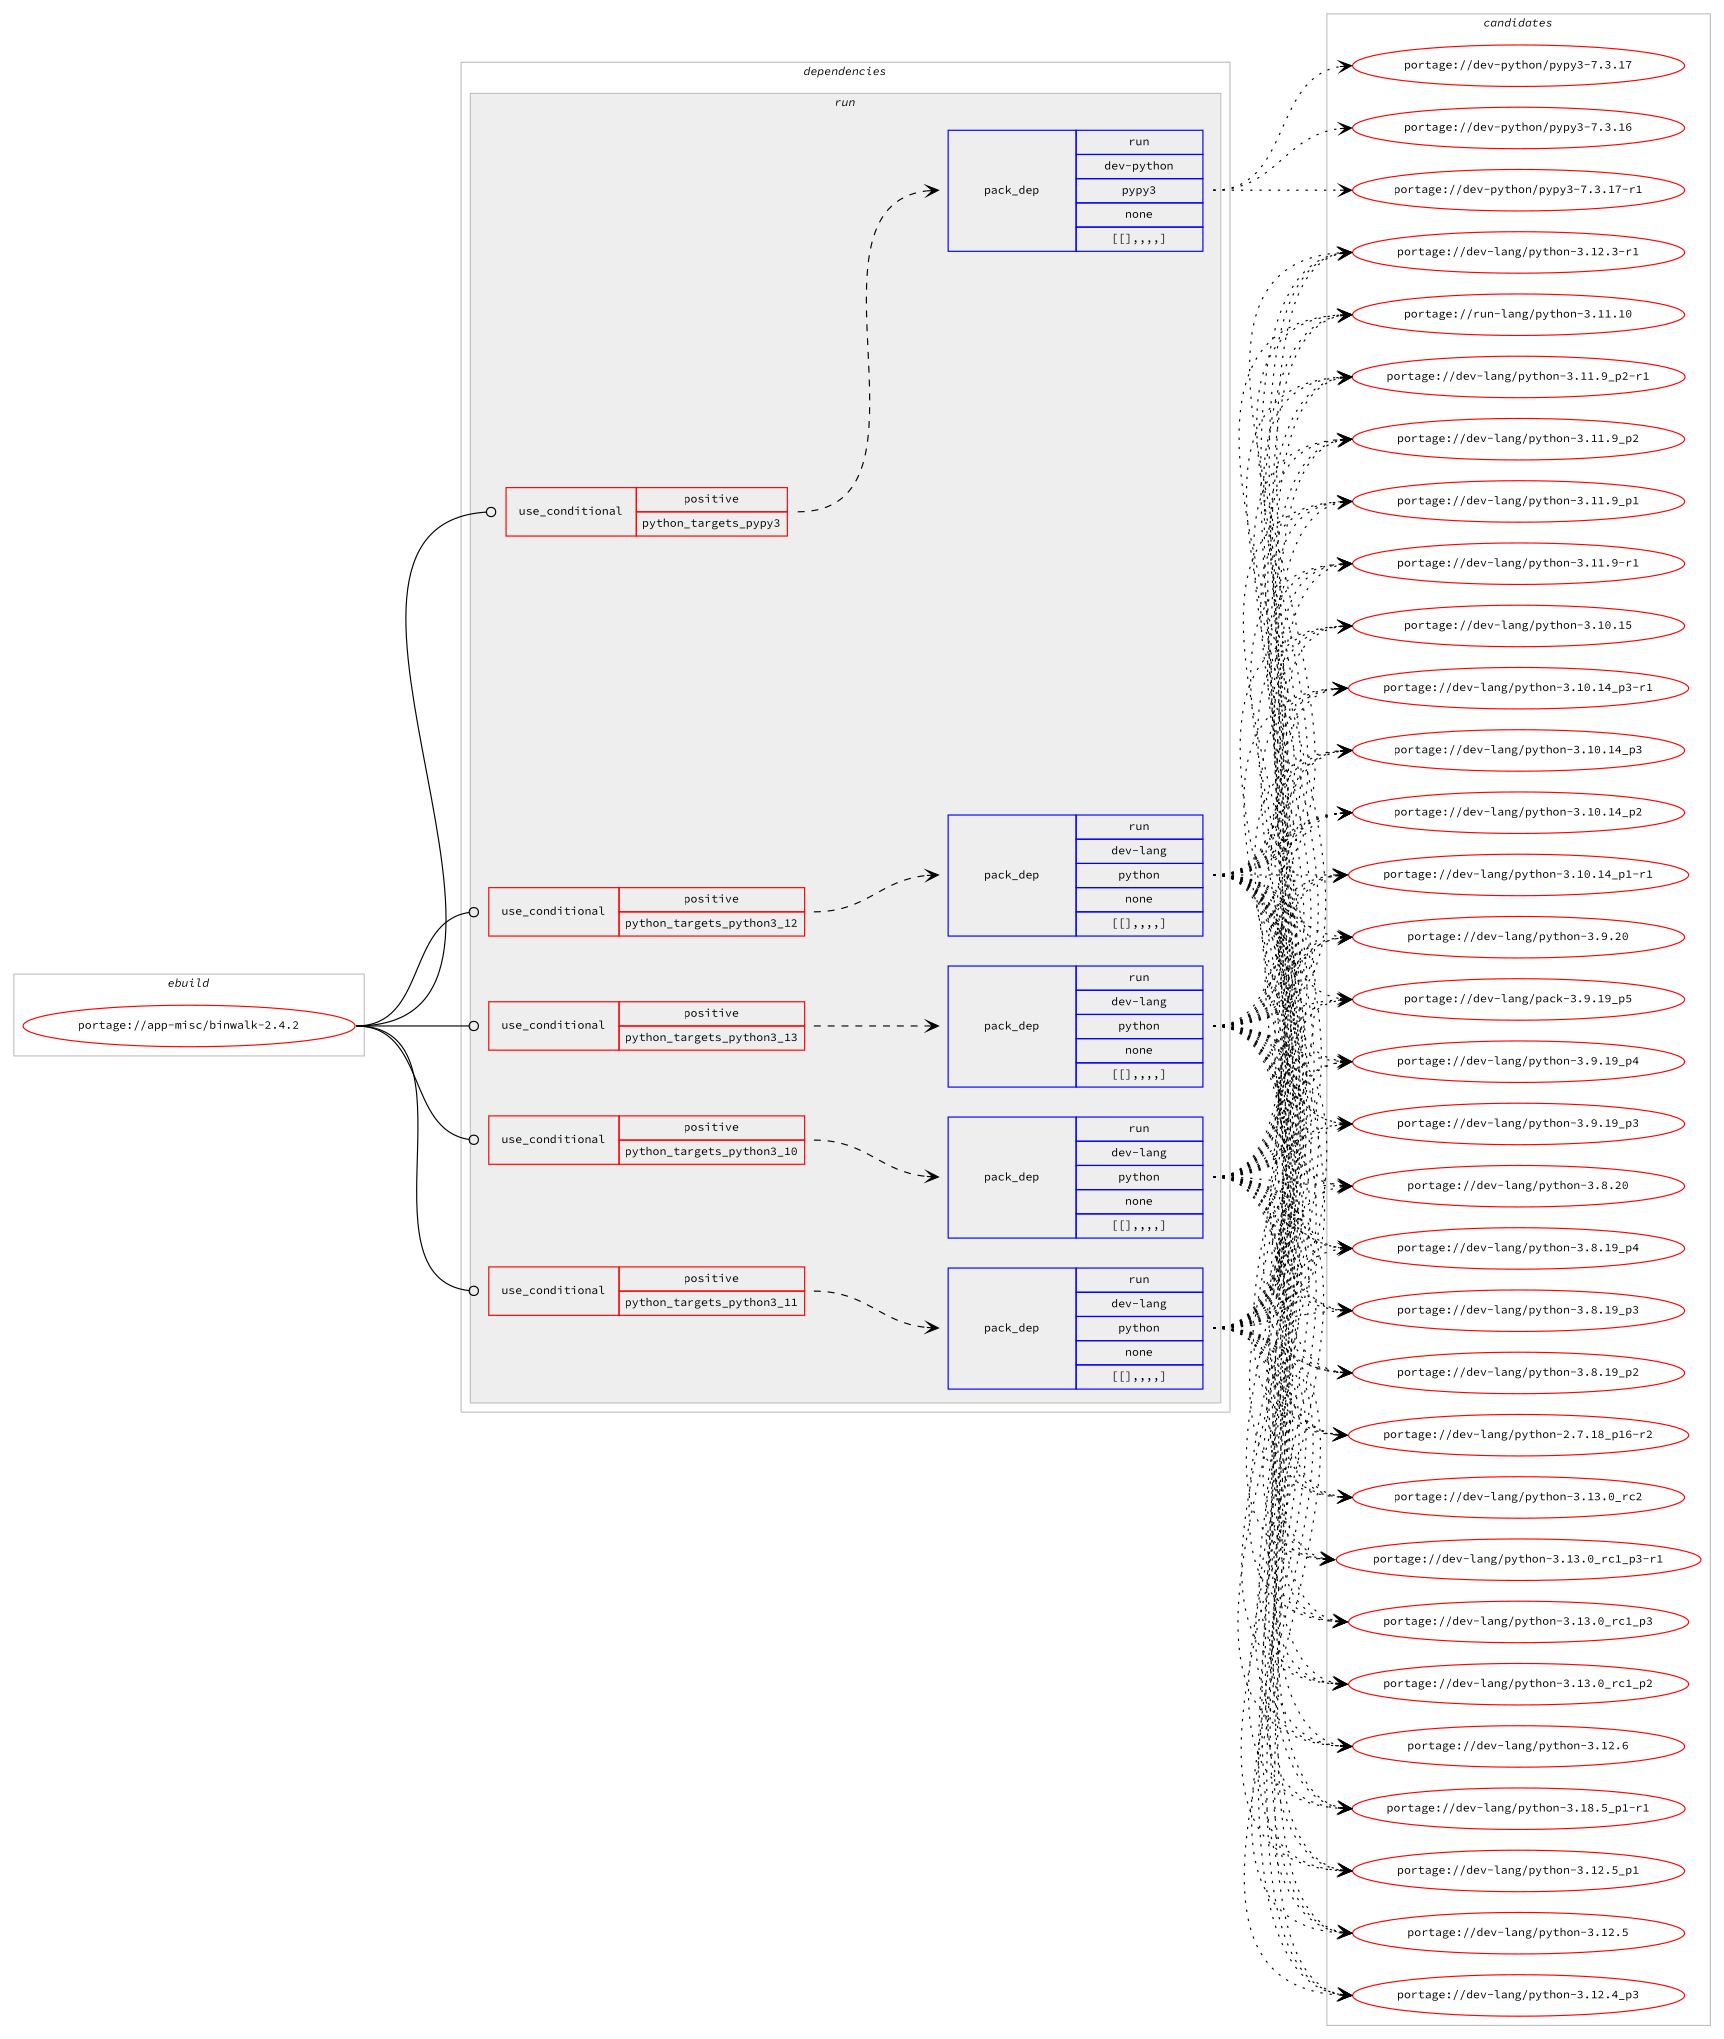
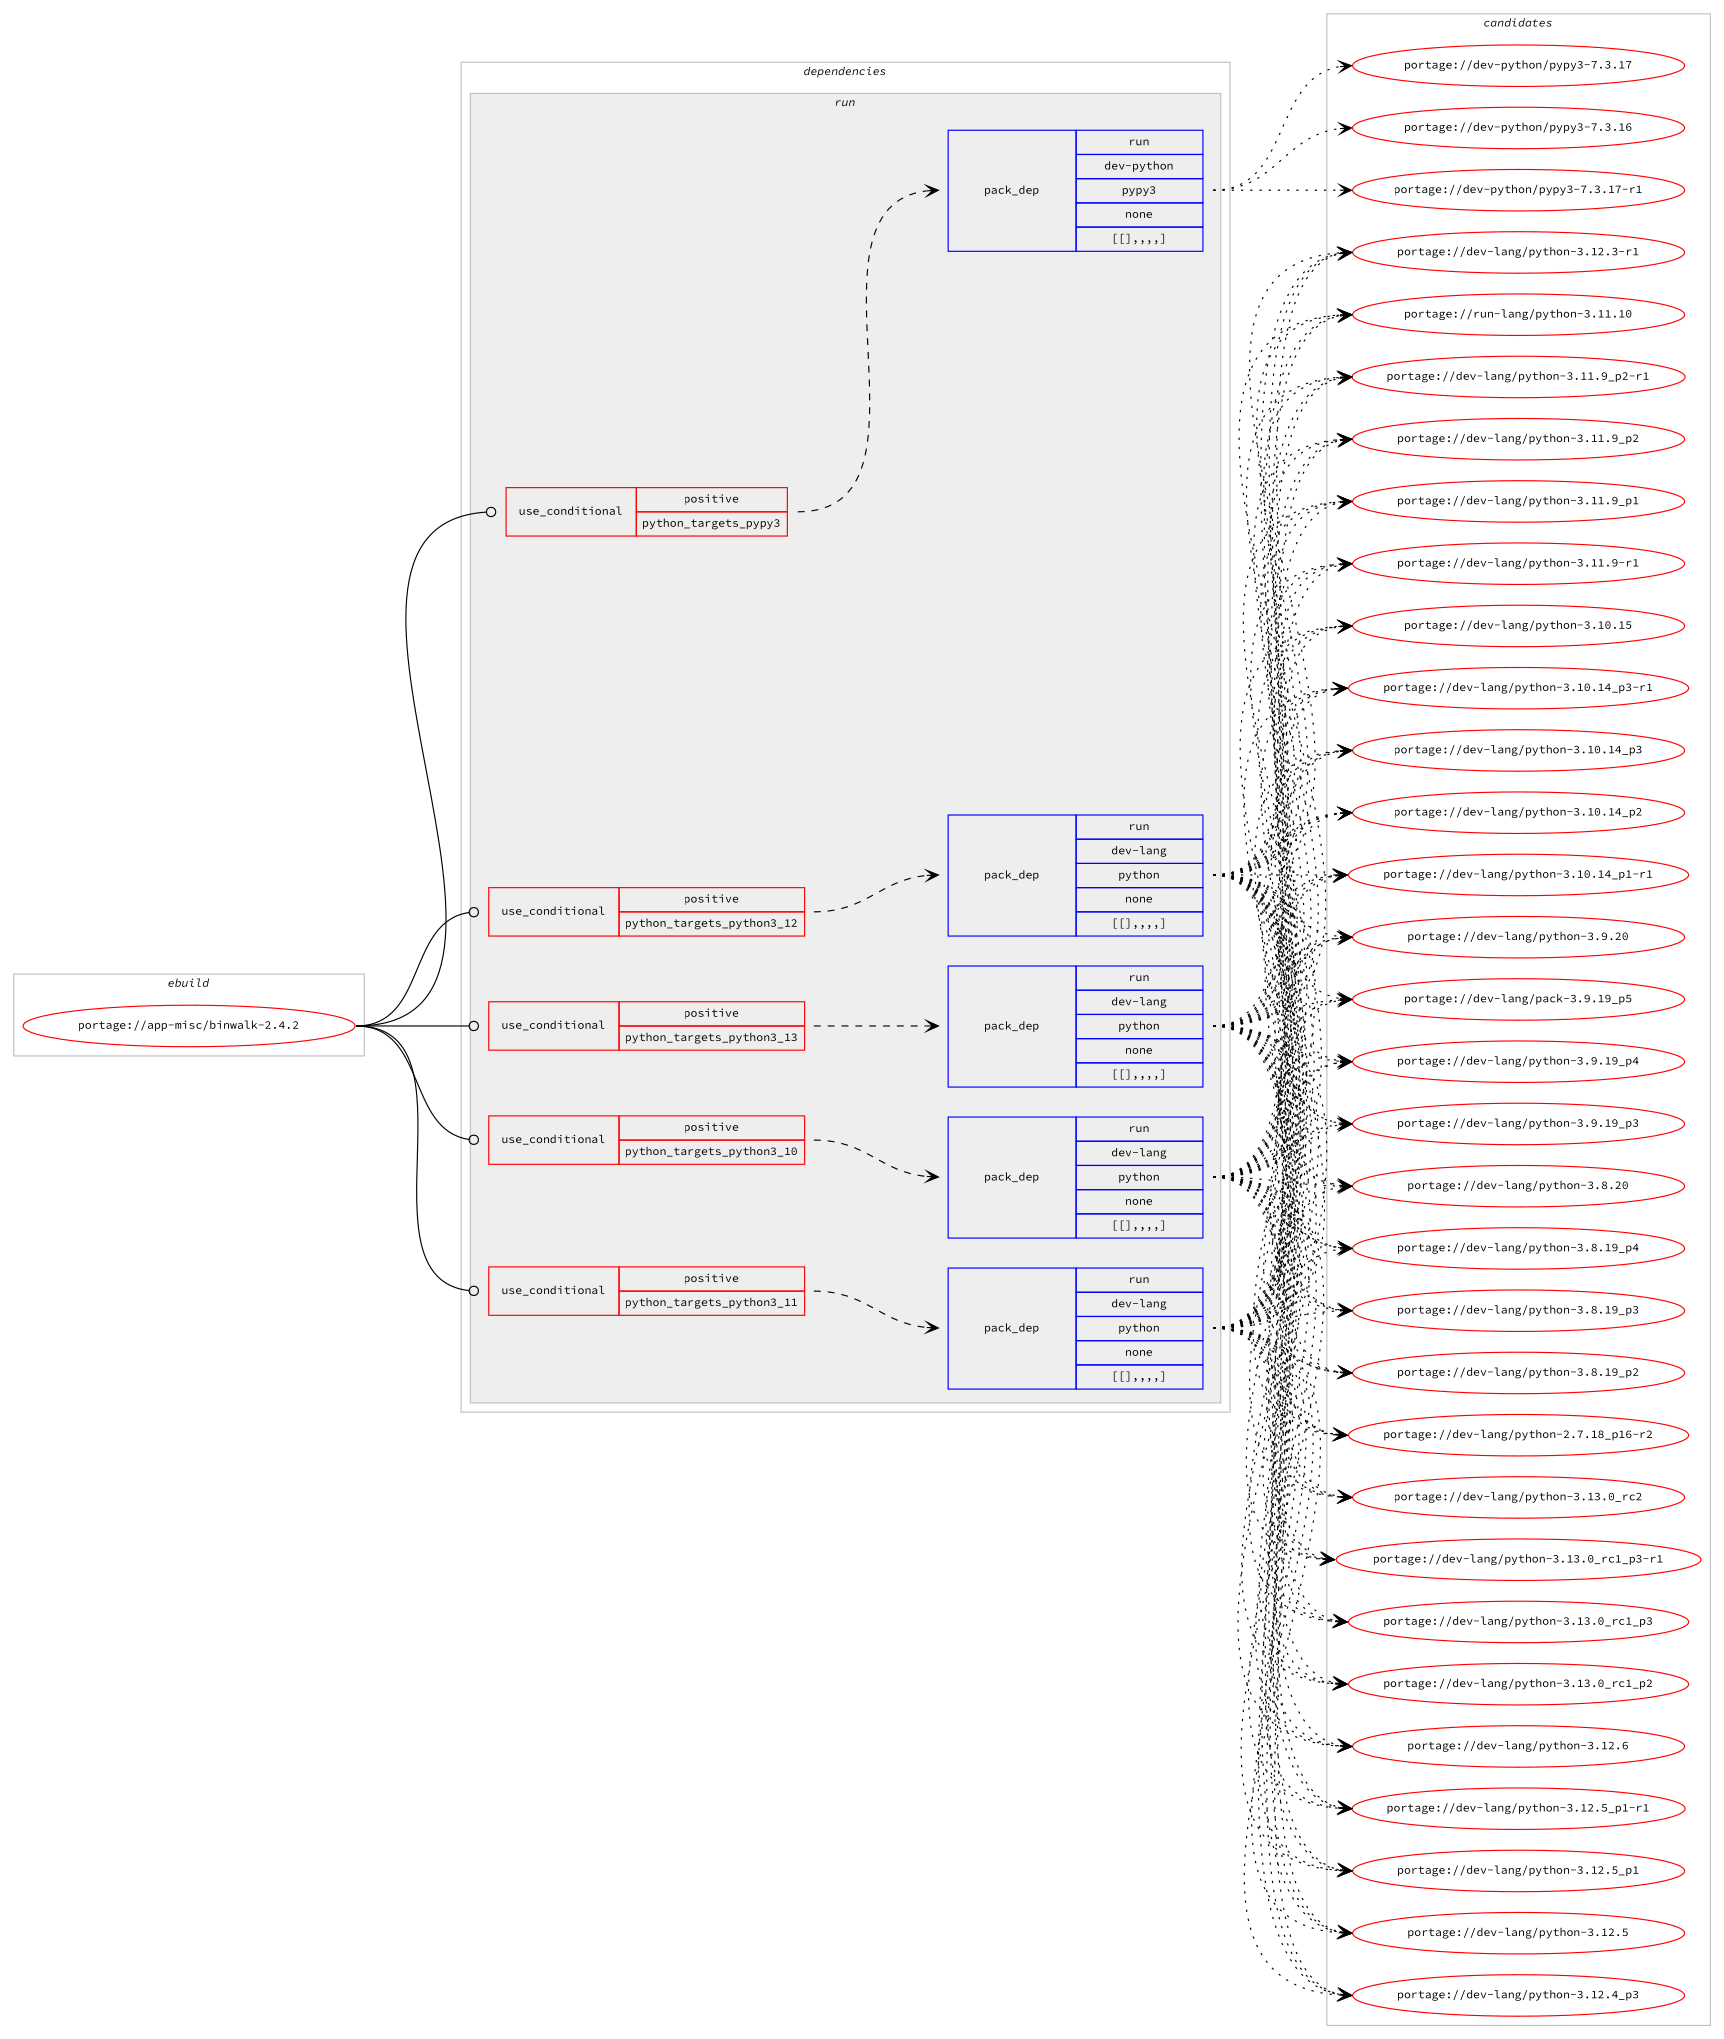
node "portage://dev-lang/python-3.18.5_p1-r1": label "portage://dev-lang/python-3.18.5_p1-r1" -> "portage://dev-lang/python-3.12.5_p1-r1"
